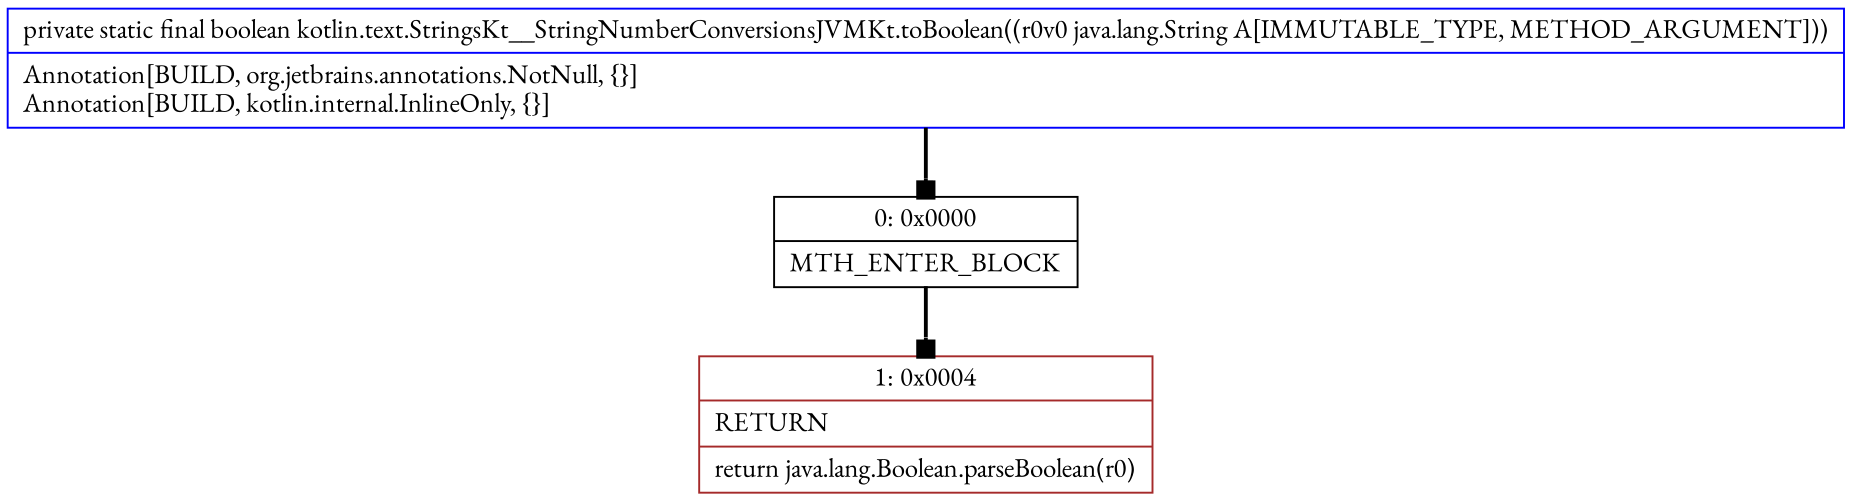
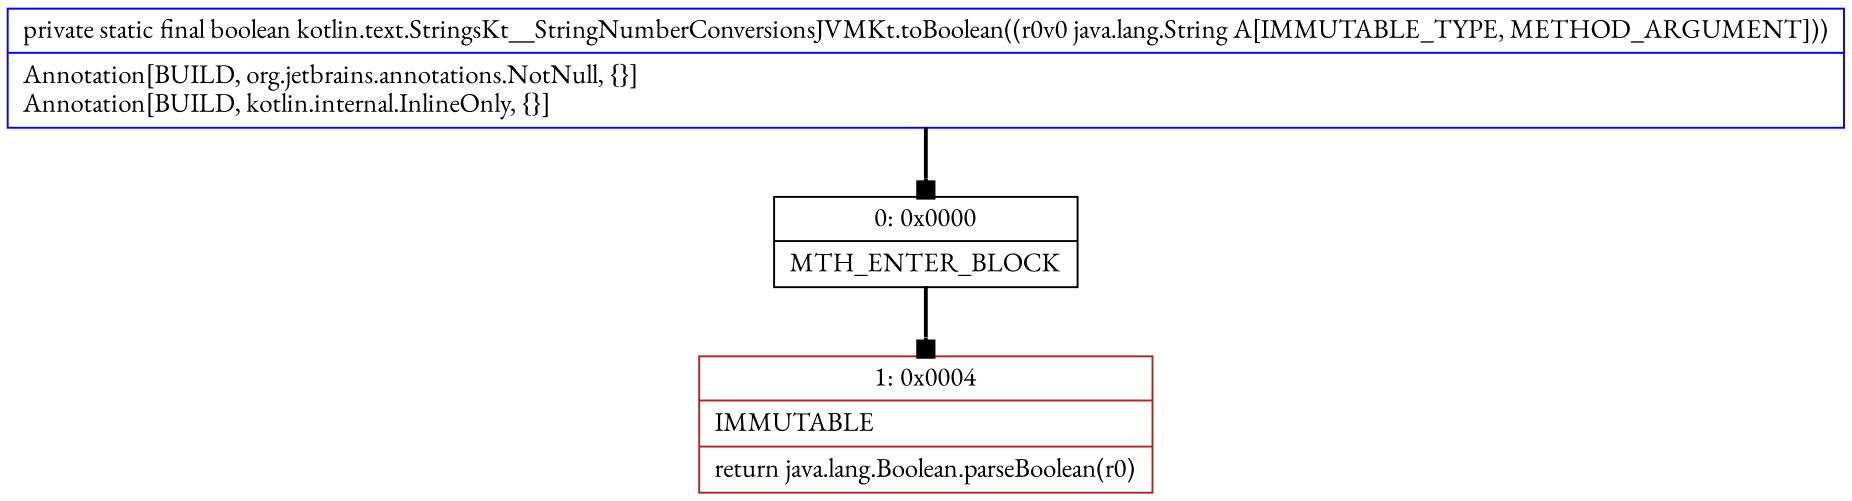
node "1: 0x0004": text "RETURN" -> "IMMUTABLE"
